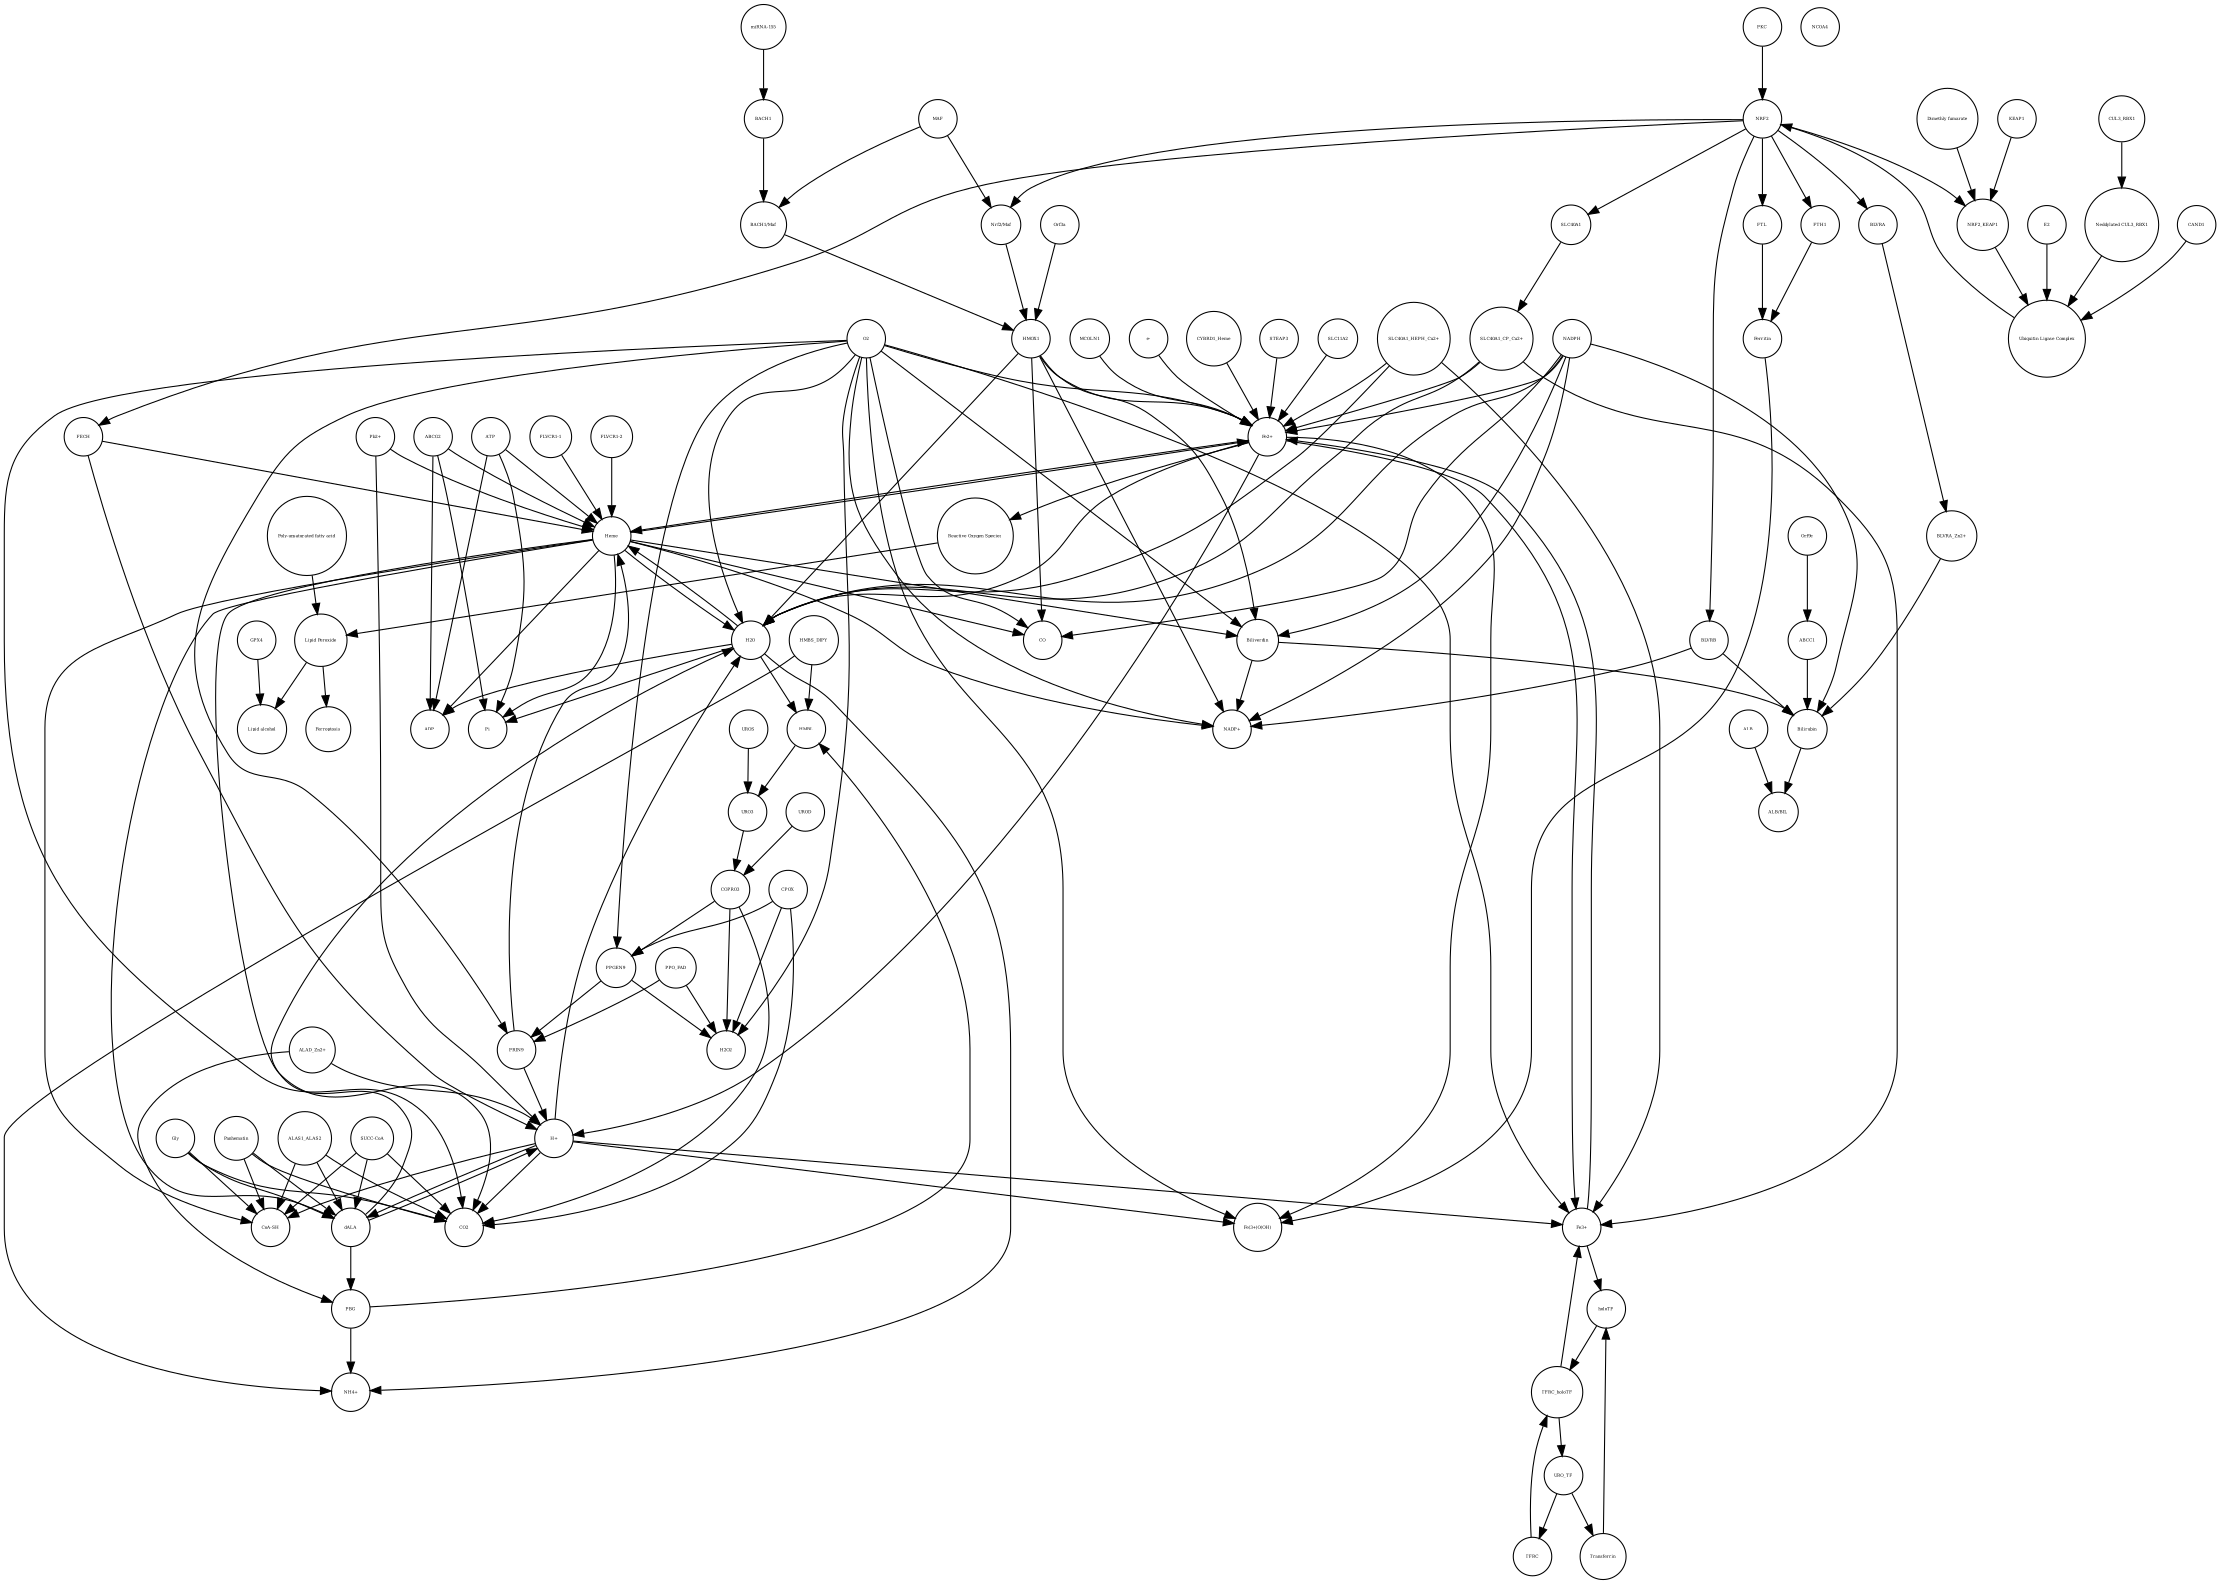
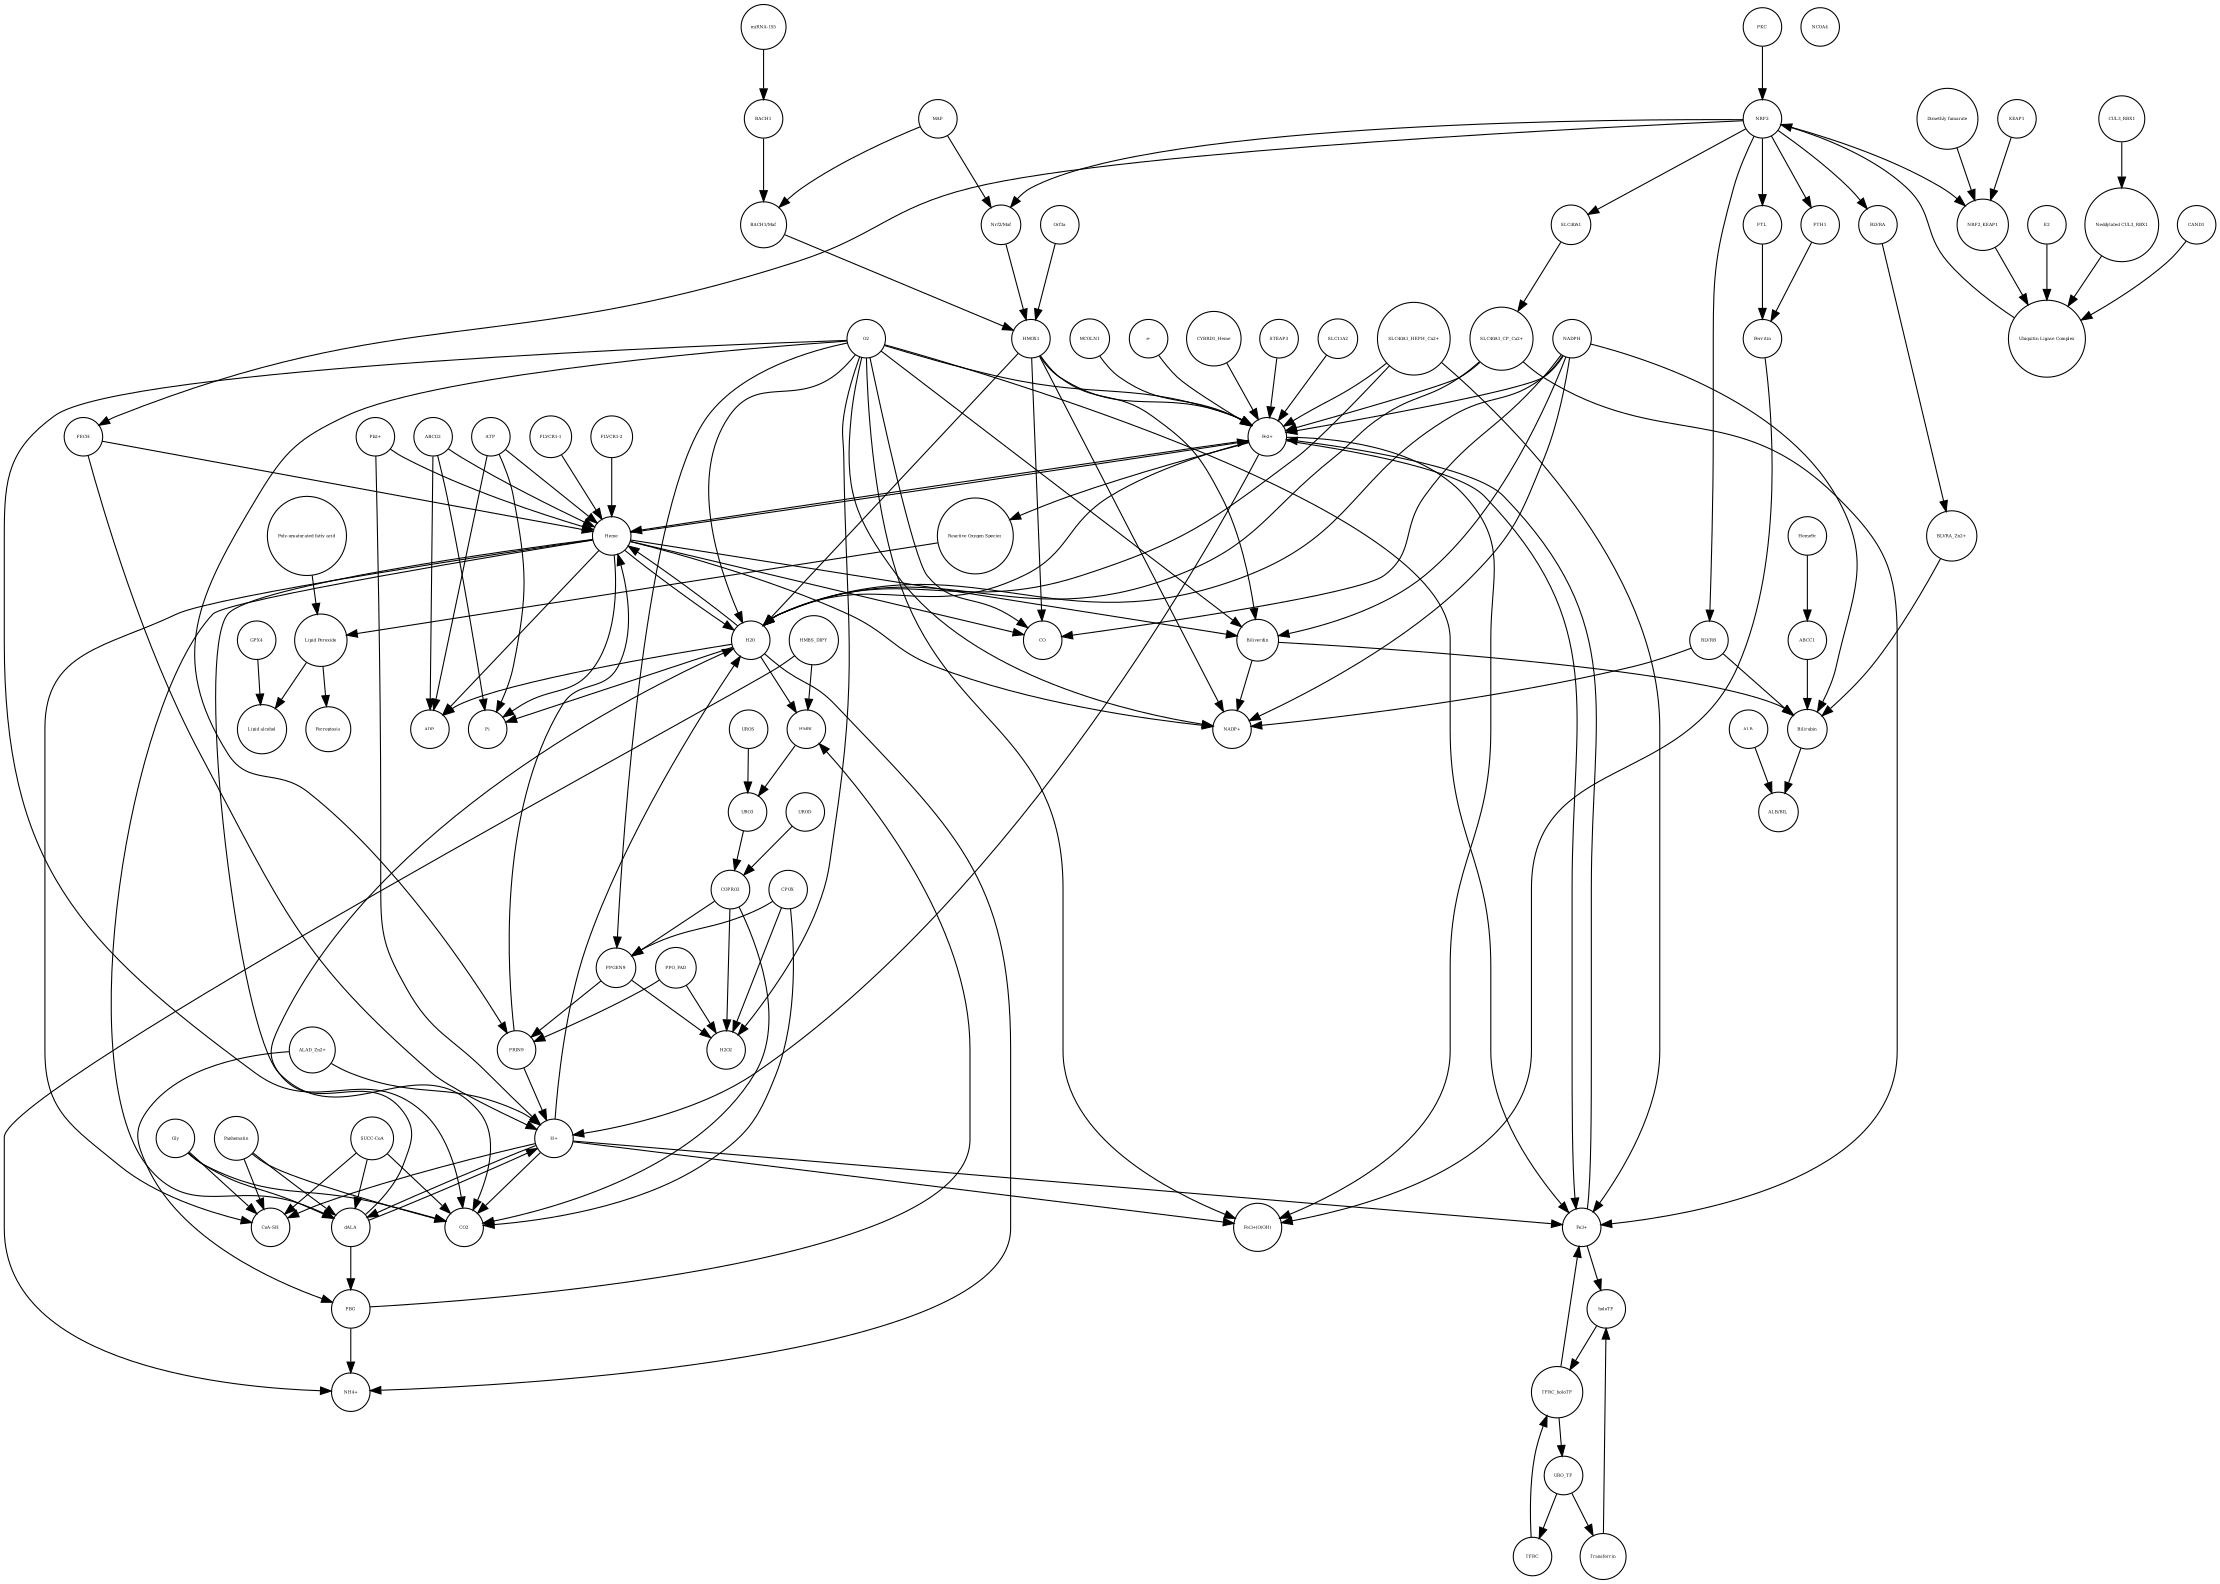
node "Orf9c": label "Orf9c" -> "Heme9c"
node "ALAS1_ALAS2": removed
